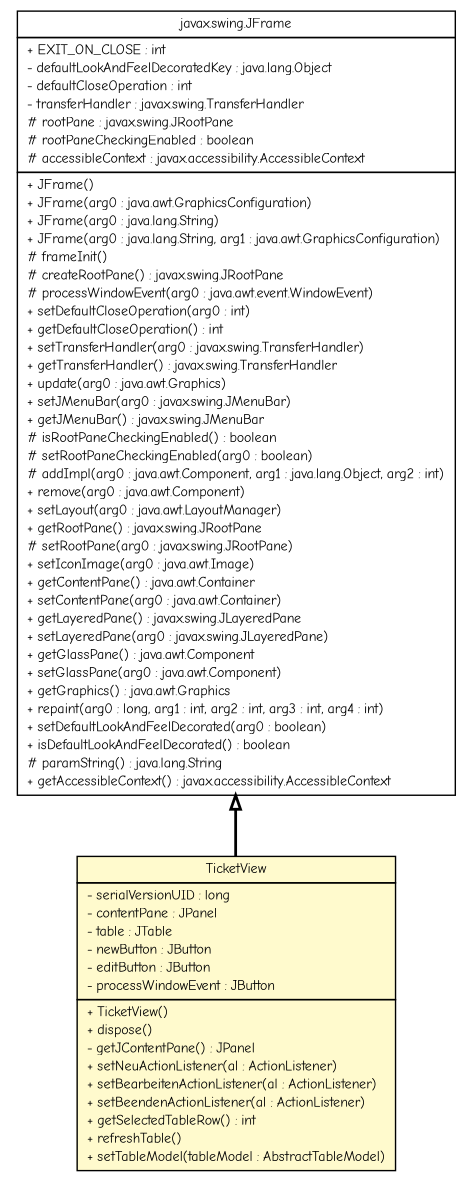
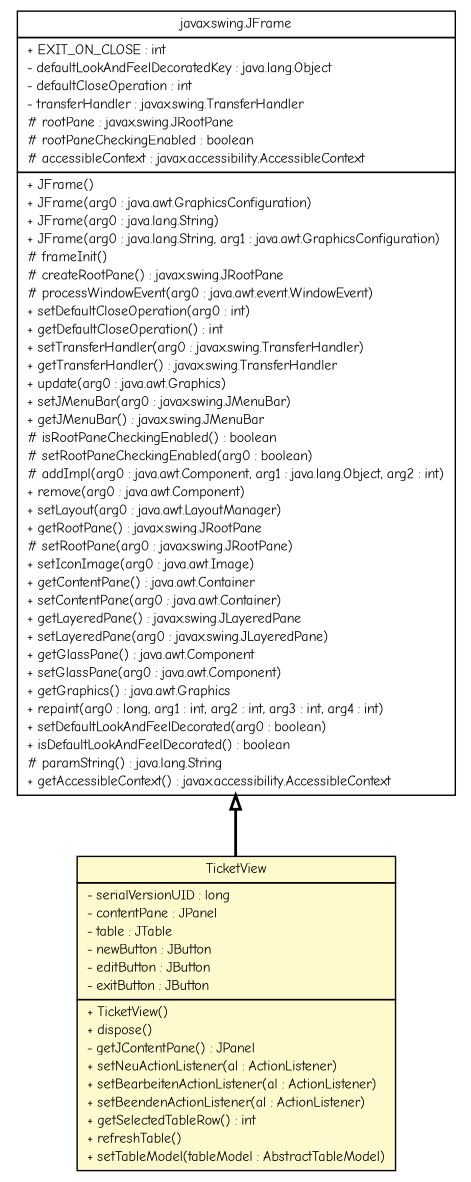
node "TicketView": text "- processWindowEvent : JButton" -> "- exitButton : JButton"
